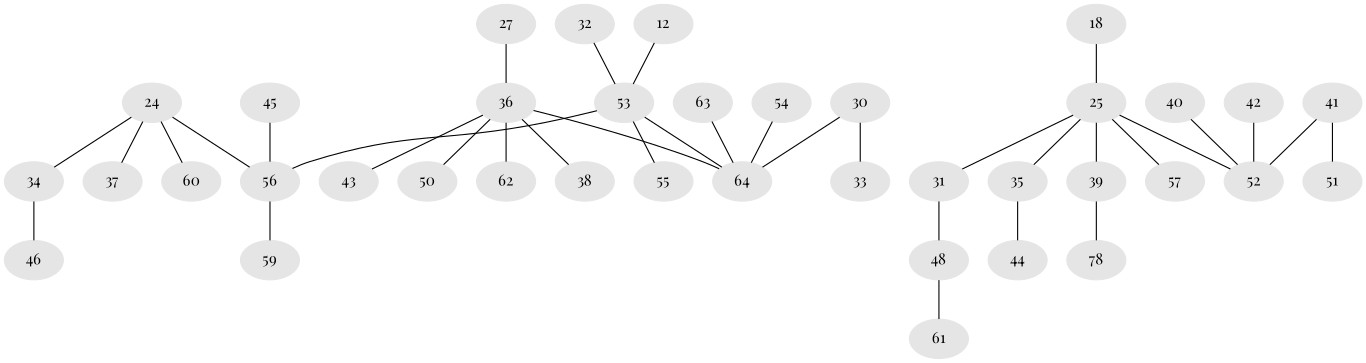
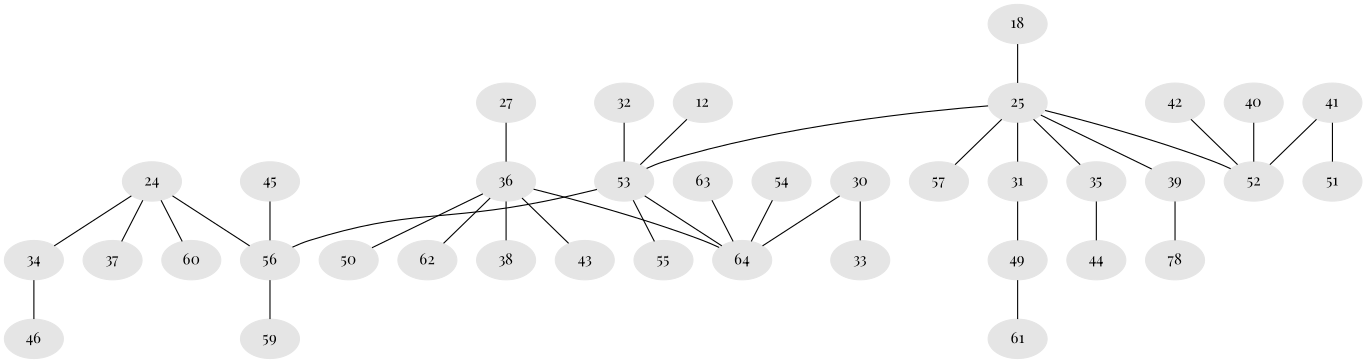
edge "25" -- "53": added
node "48": label "48" -> "49"
